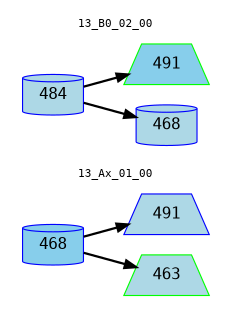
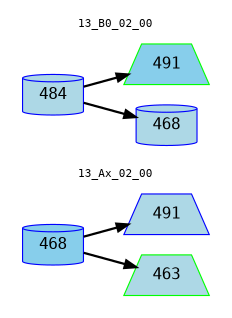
cluster "13_Ax_01_00": label "13_Ax_01_00" -> "13_Ax_02_00"
